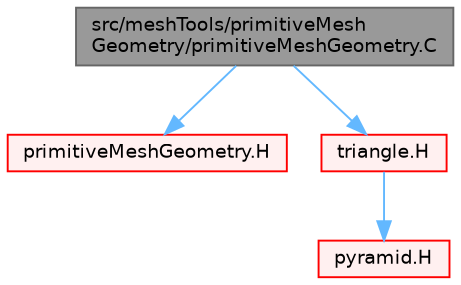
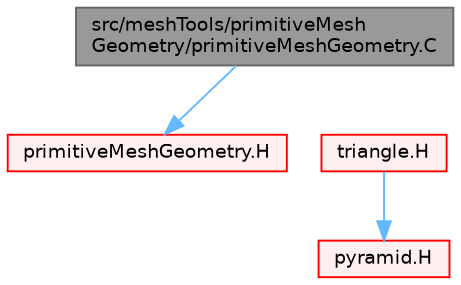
edge "src/meshTools/primitiveMesh Geometry/primitiveMeshGeometry.C" -> "triangle.H": removed
